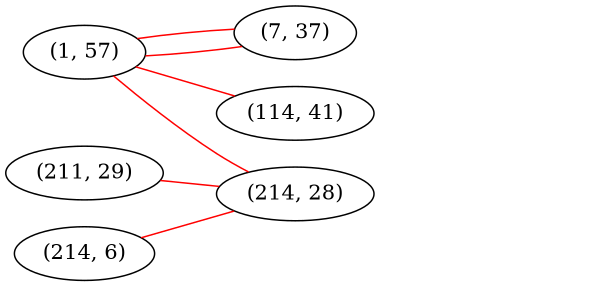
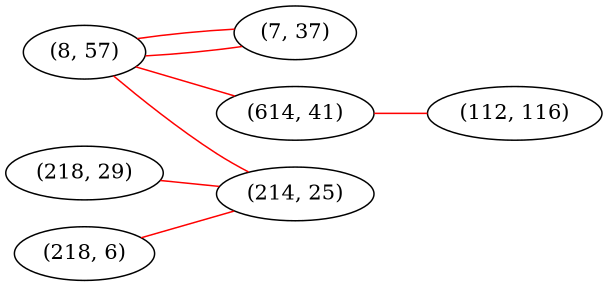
node "(1, 57)": label "(1, 57)" -> "(8, 57)"
node "(114, 41)": label "(114, 41)" -> "(614, 41)"
node "(112, 116)": added
node "(211, 29)": label "(211, 29)" -> "(218, 29)"
node "(214, 28)": label "(214, 28)" -> "(214, 25)"
node "(214, 6)": label "(214, 6)" -> "(218, 6)"
